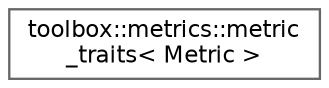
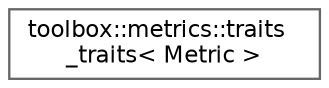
node "toolbox::metrics::metric _traits< Metric >": label "toolbox::metrics::metric _traits< Metric >" -> "toolbox::metrics::traits _traits< Metric >"
